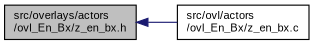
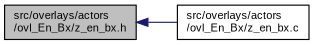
node "src/ovl/actors /ovl_En_Bx/z_en_bx.c": label "src/ovl/actors /ovl_En_Bx/z_en_bx.c" -> "src/overlays/actors /ovl_En_Bx/z_en_bx.c"
